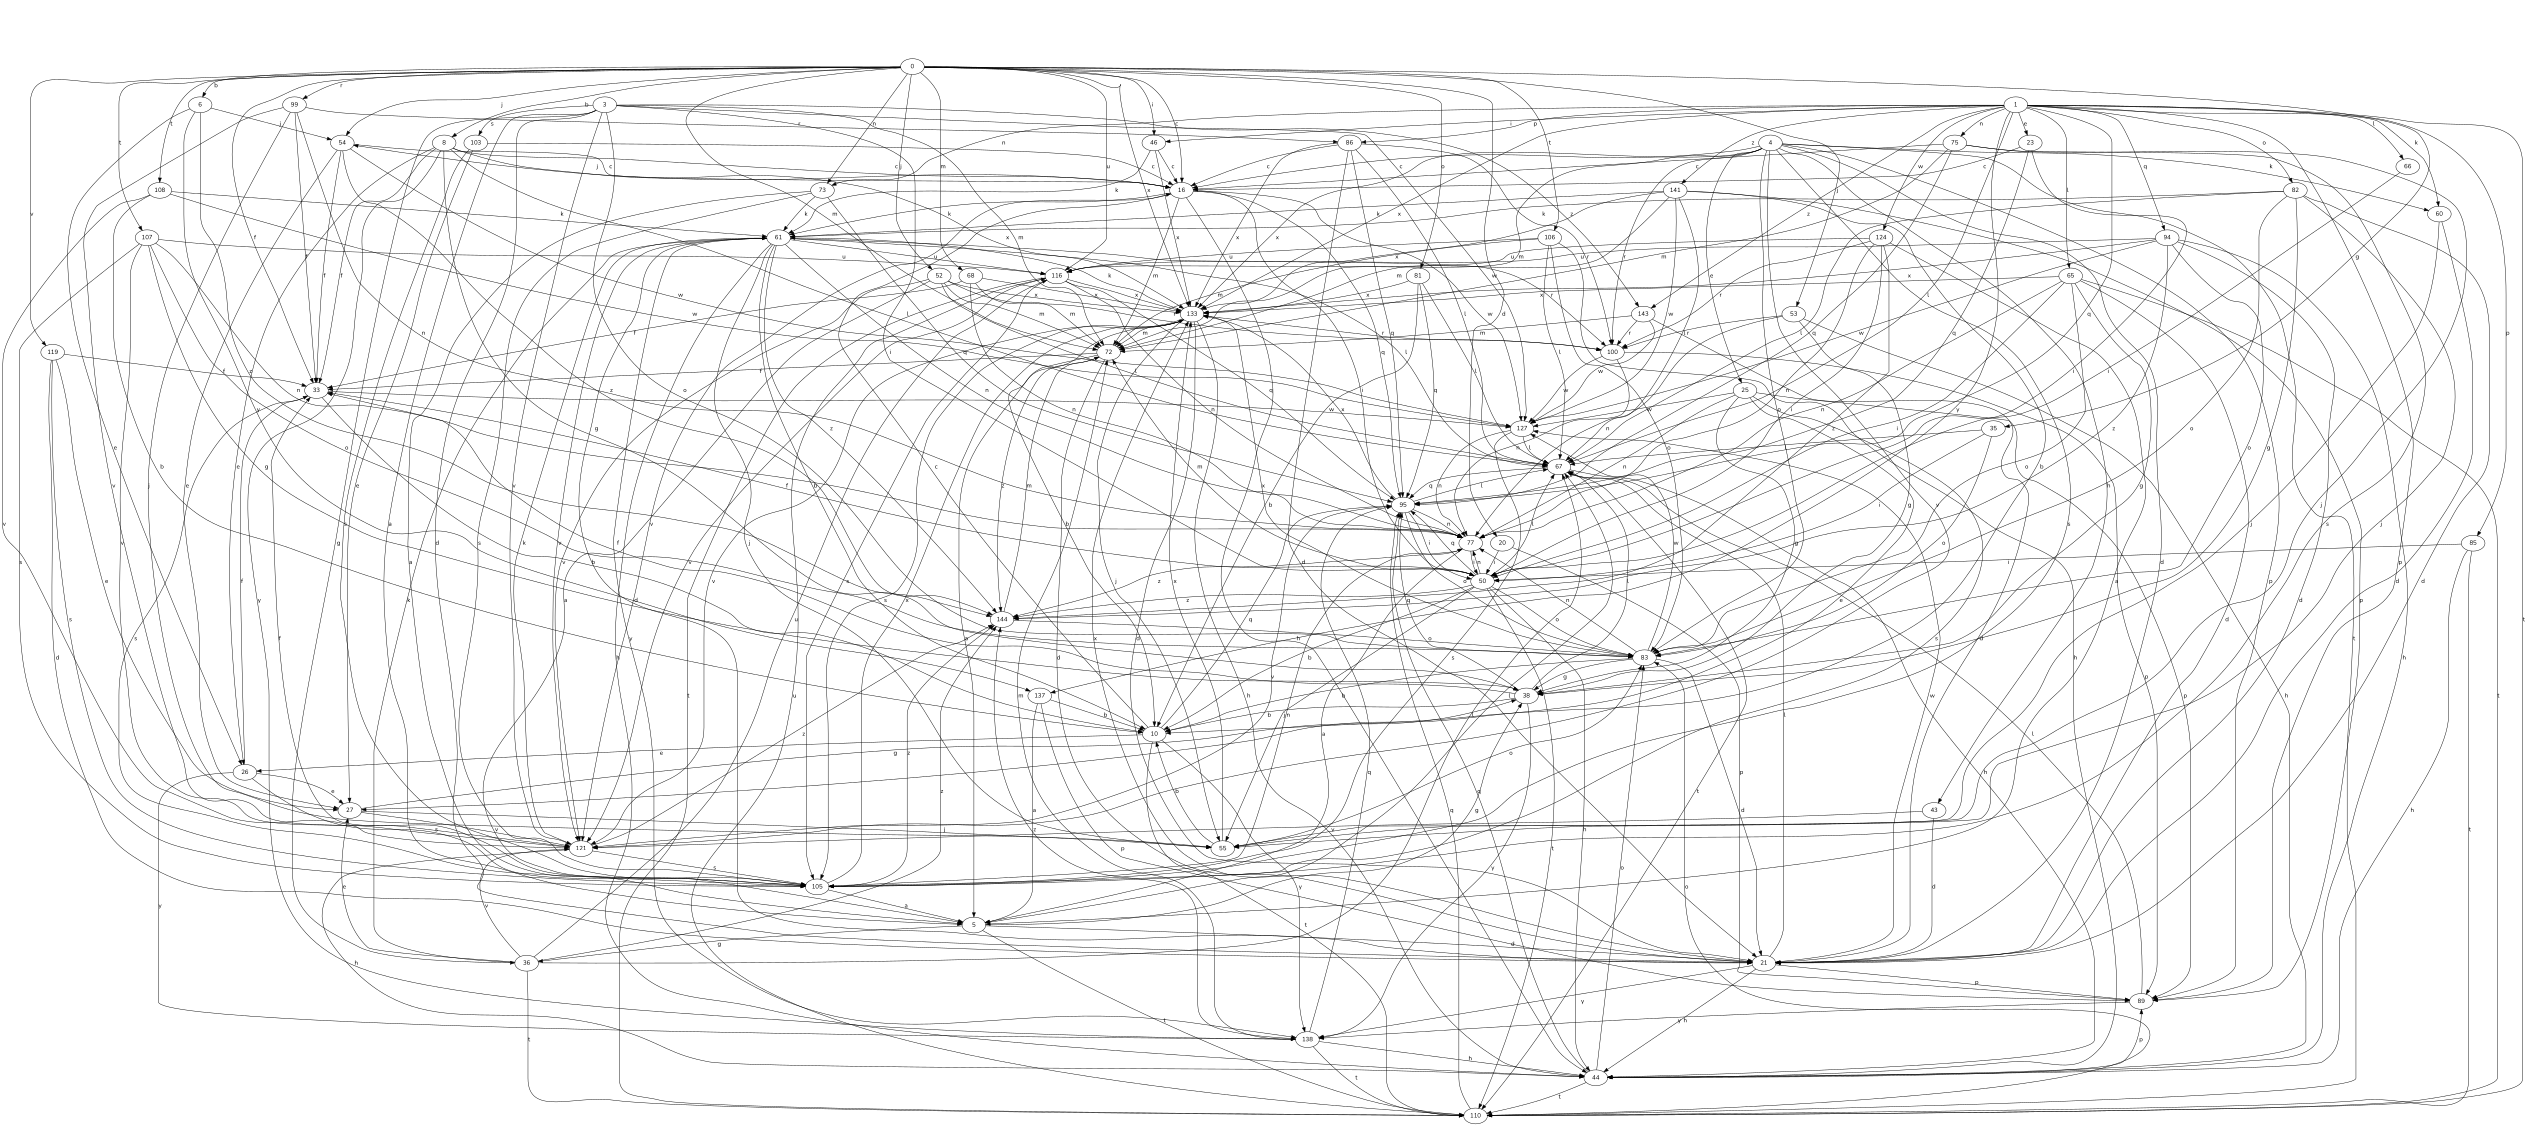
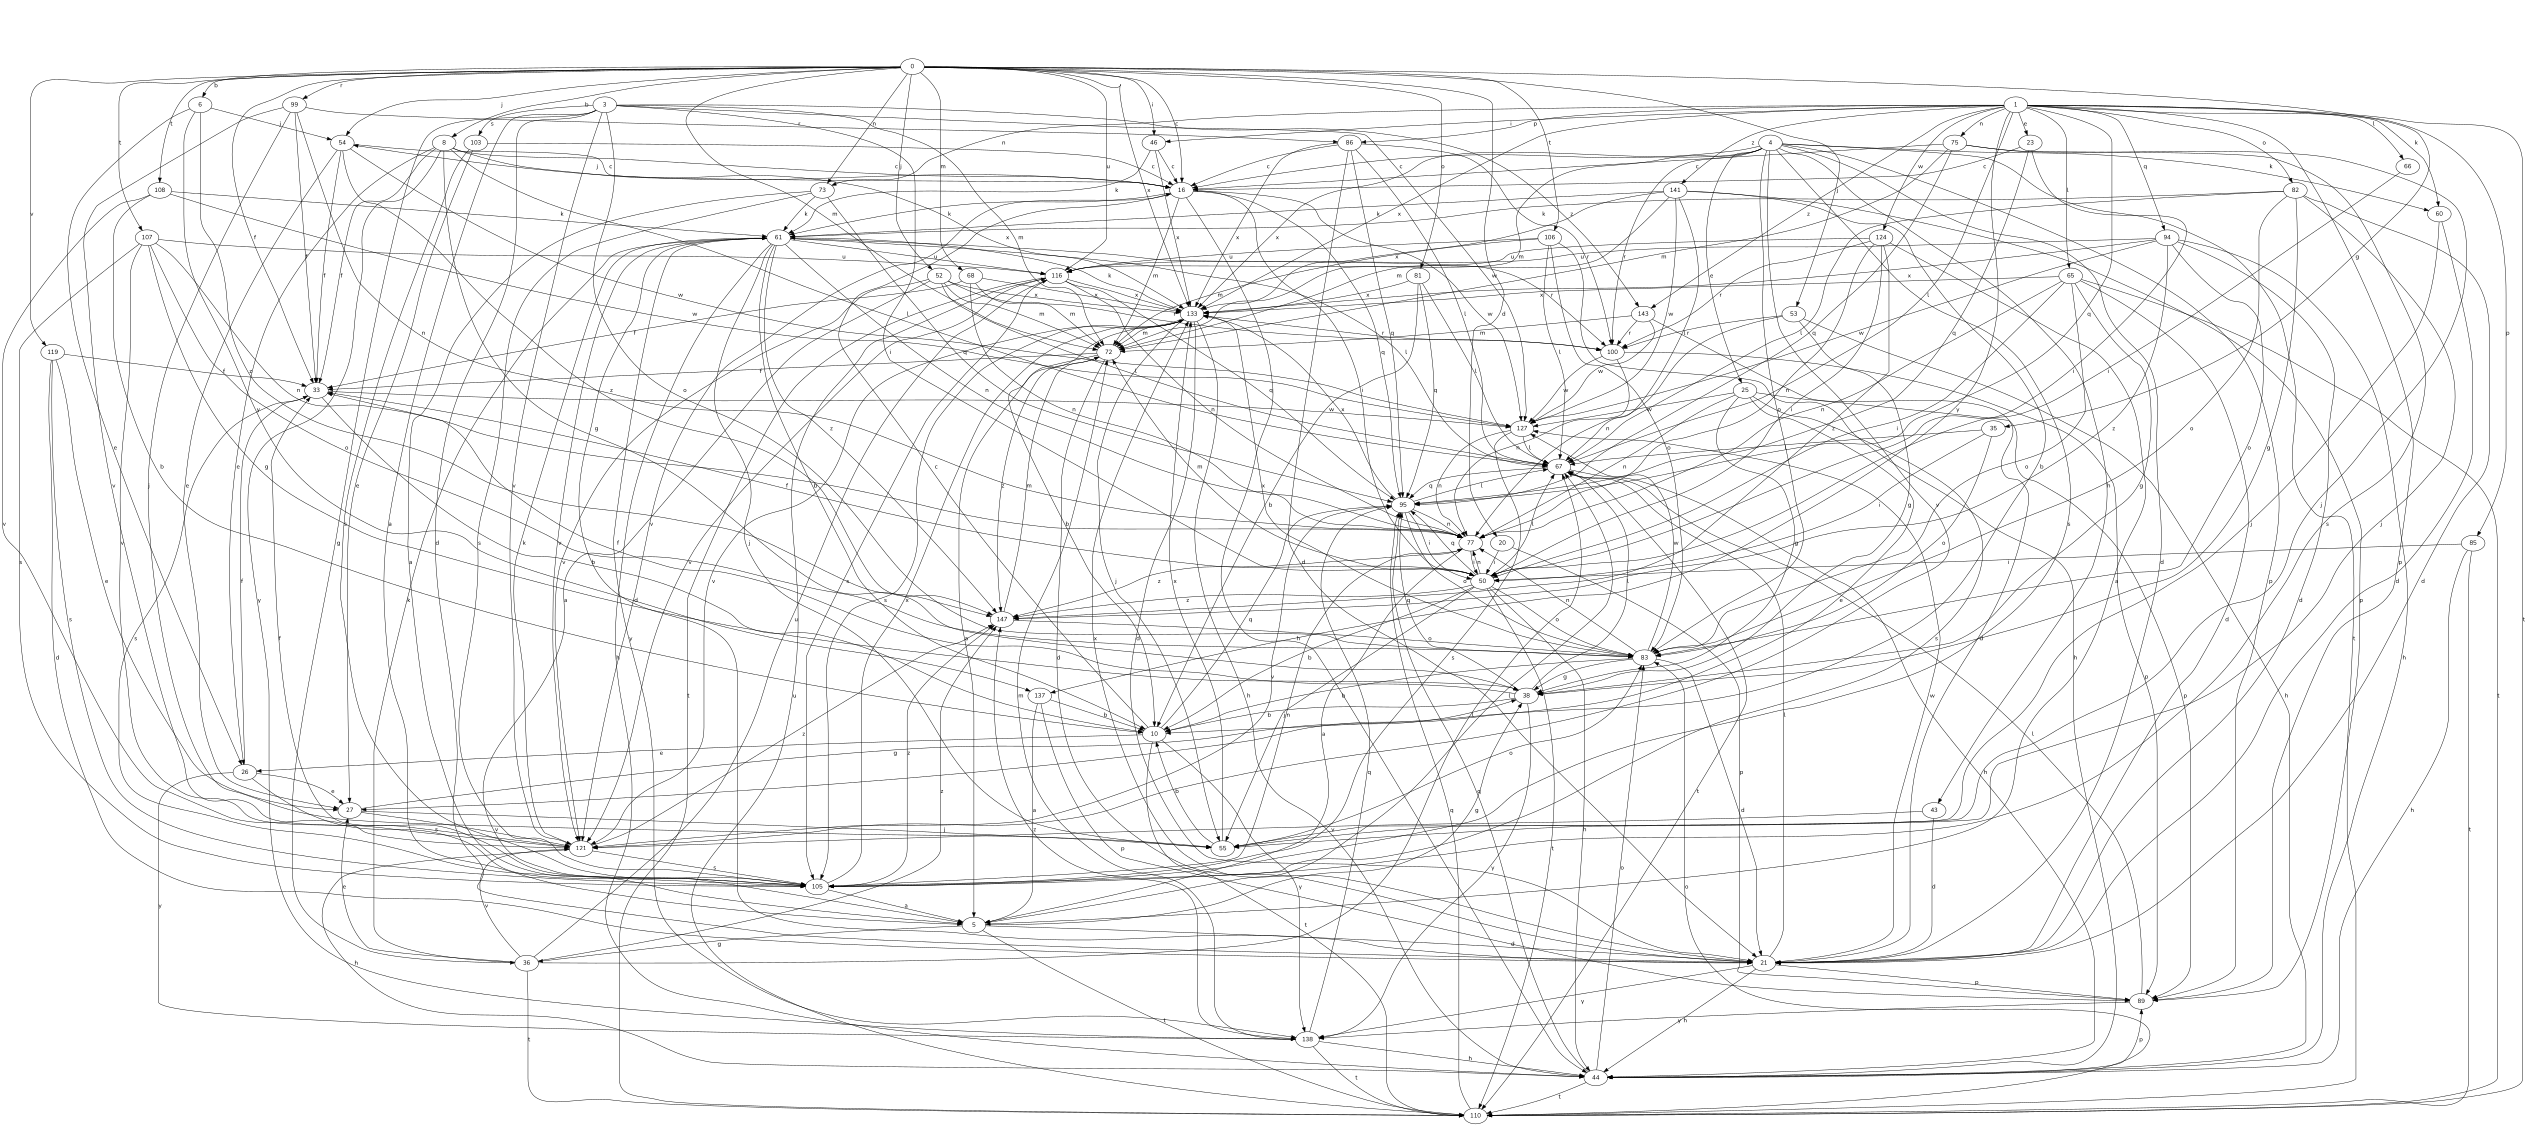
node "144": label "144" -> "147"
